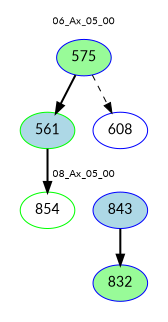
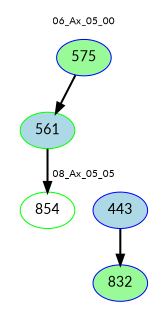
node "608": removed
cluster "08_Ax_05_00": label "08_Ax_05_00" -> "08_Ax_05_05"
node "843": label "843" -> "443"
